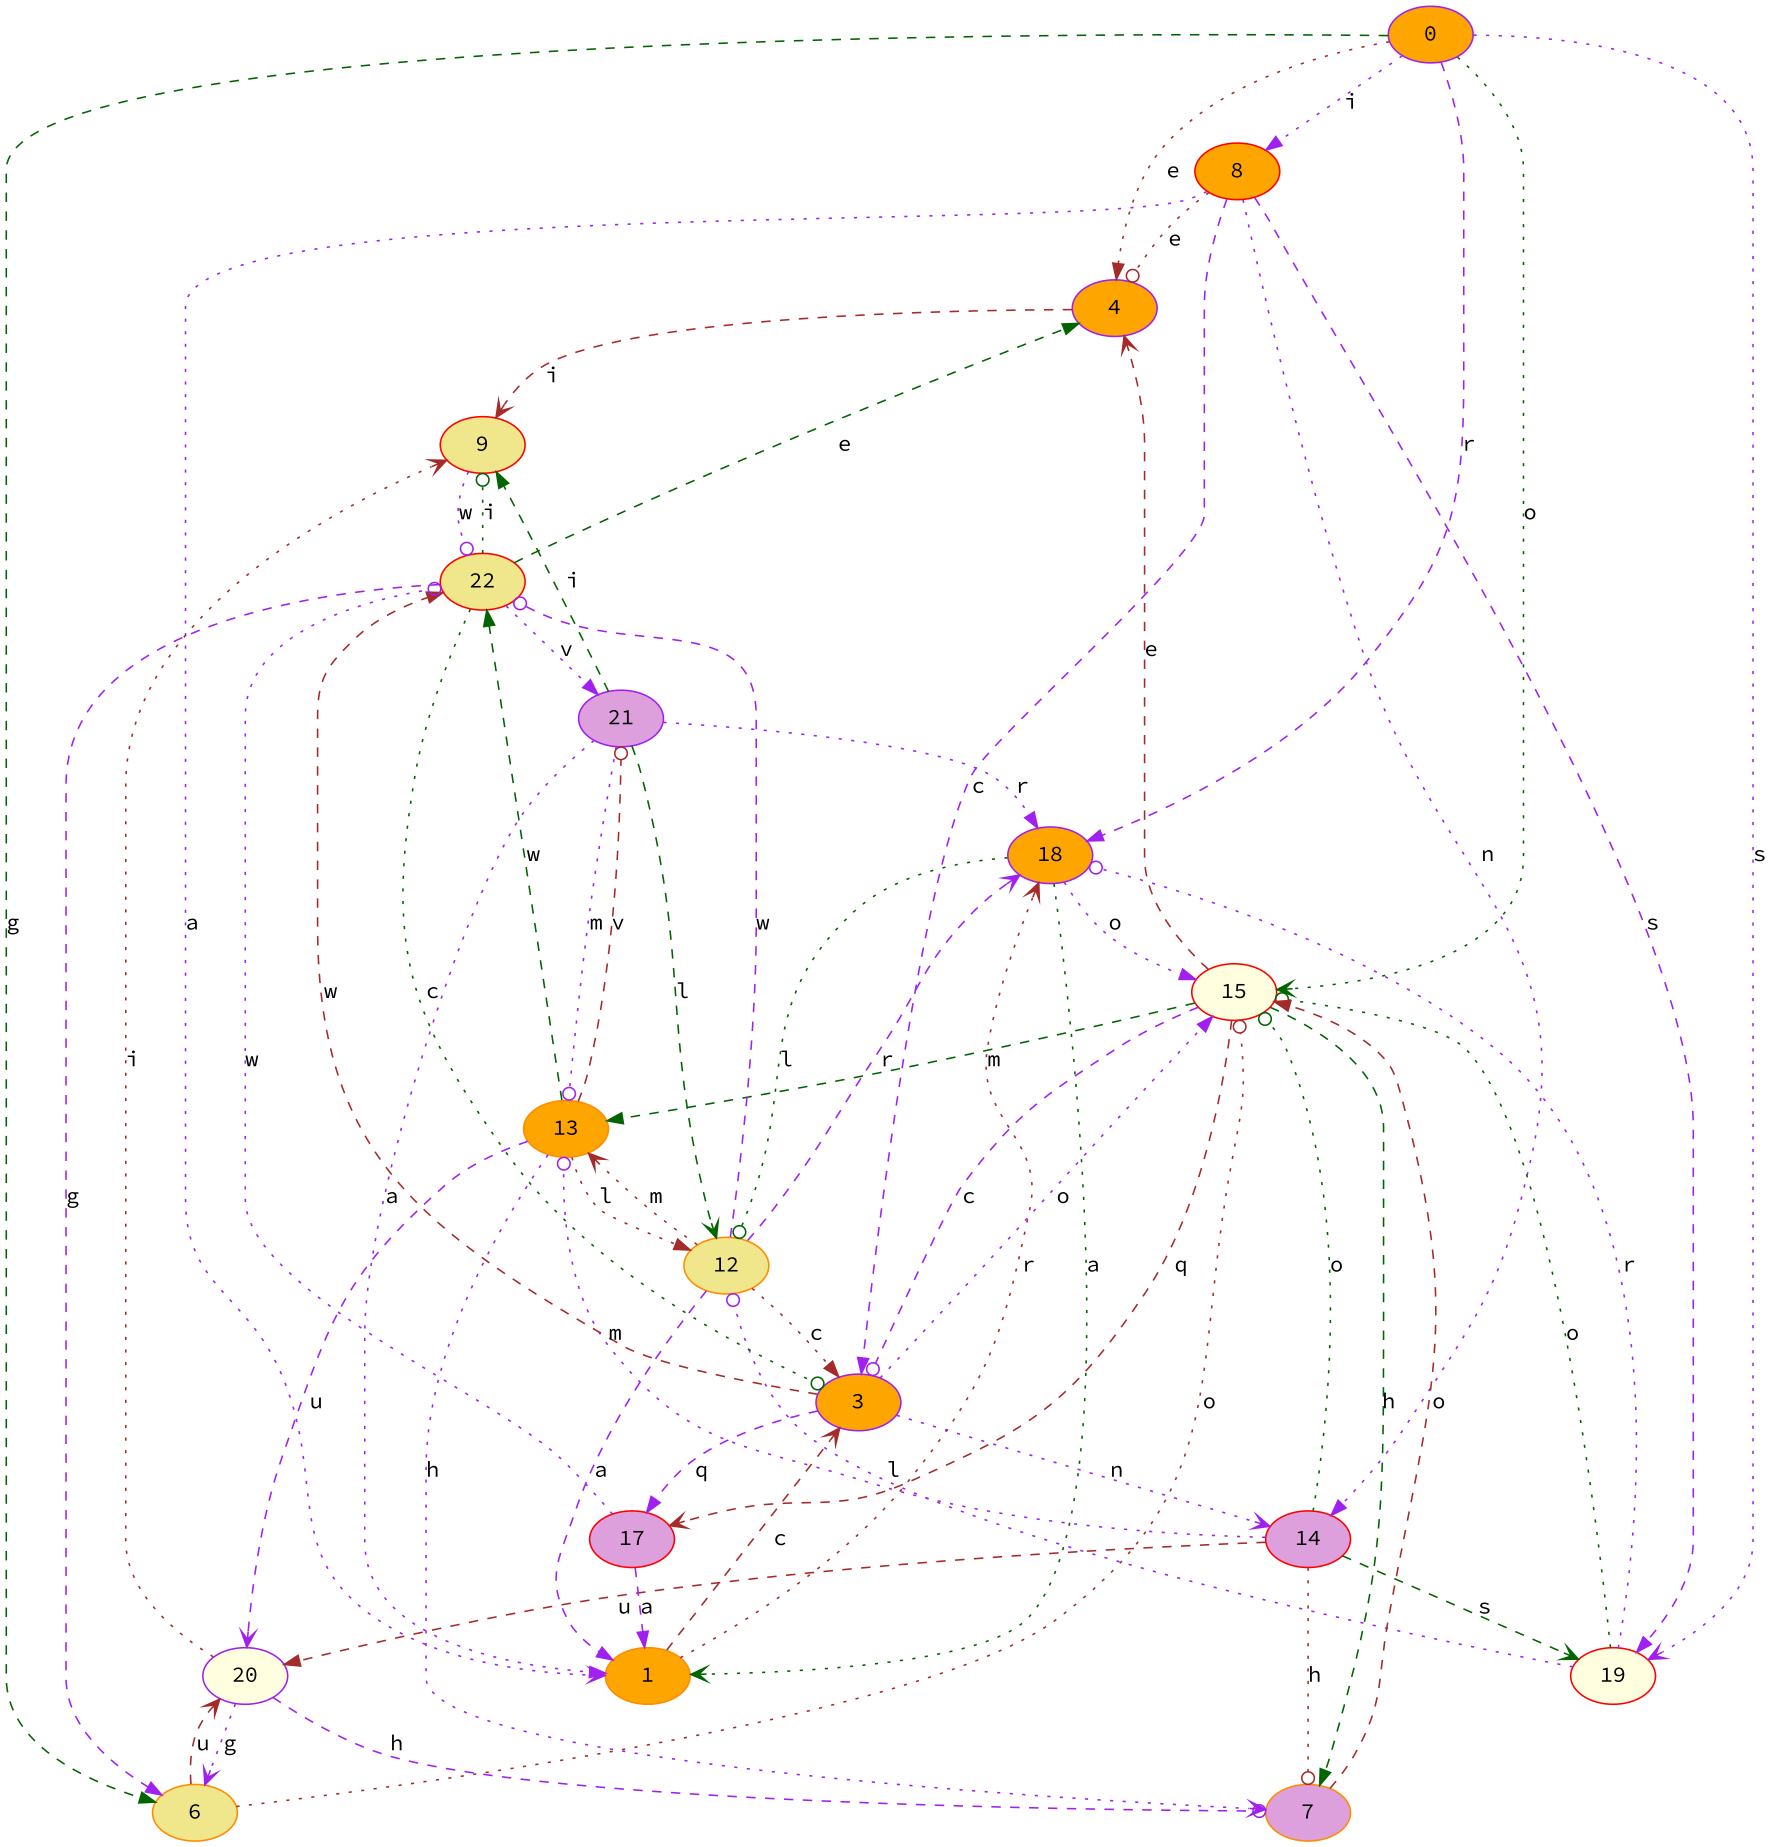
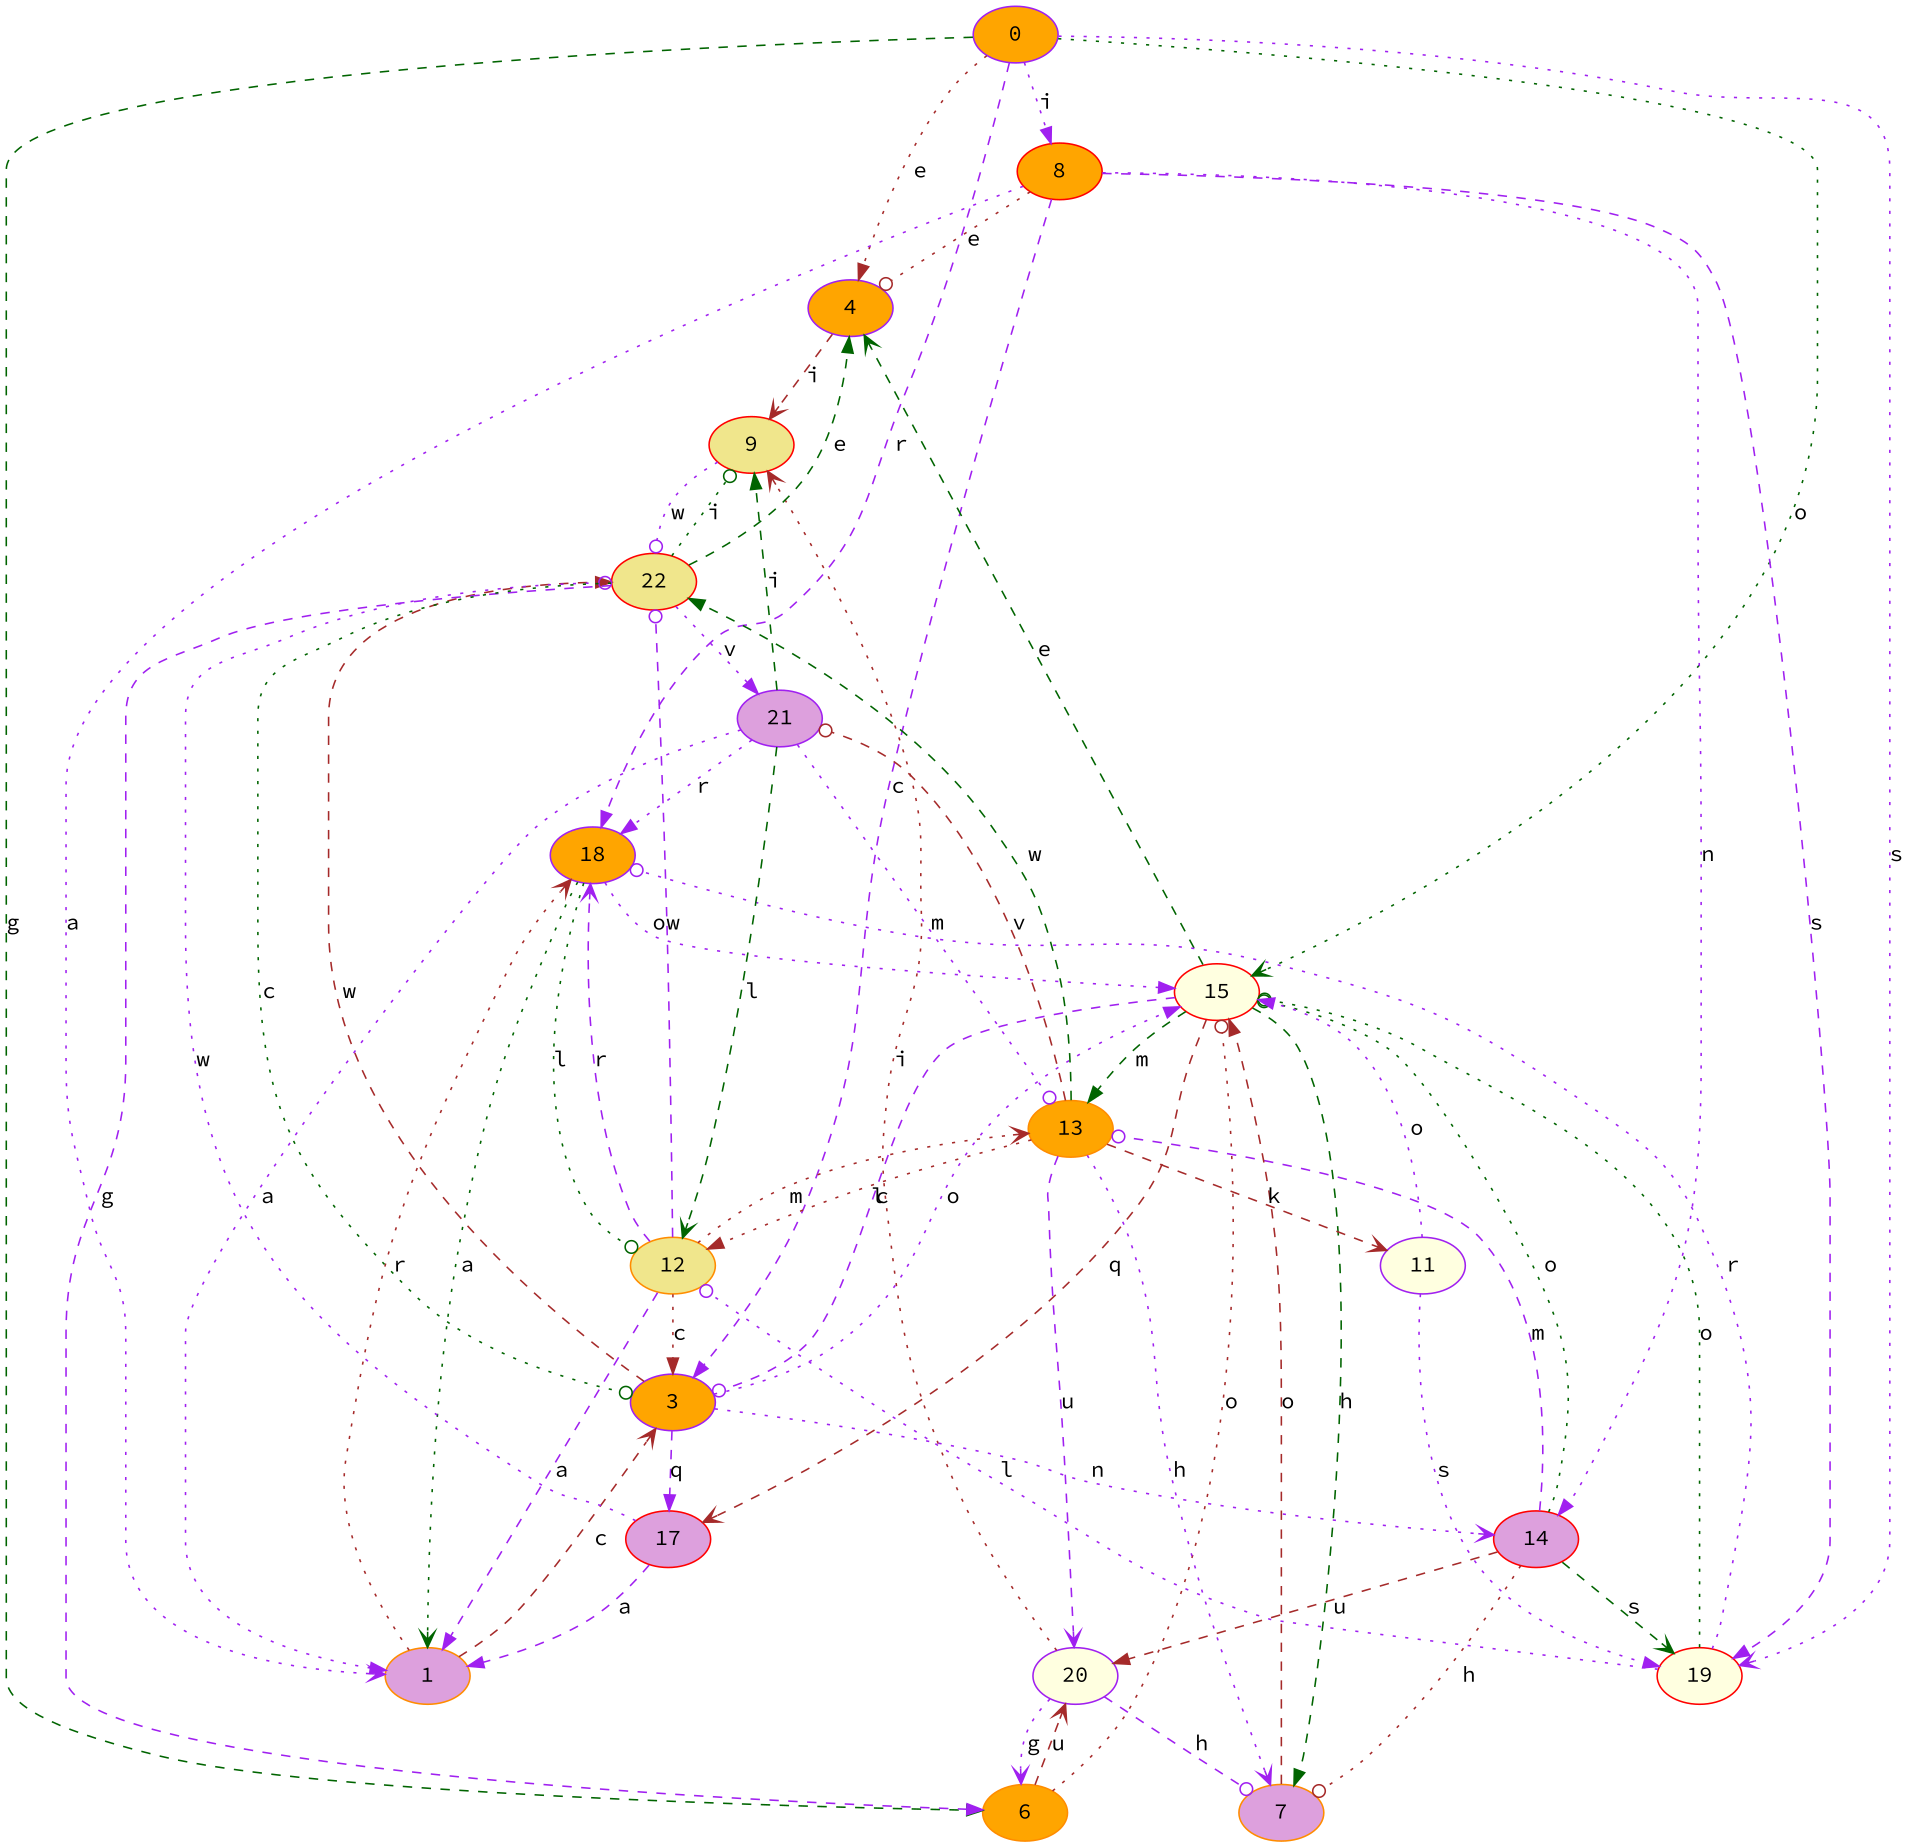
edge "15" -> "4": color brown -> darkgreen
node "11": added
edge "14" -> "13": style dotted -> dashed
node "1": fillcolor orange -> plum
node "6": fillcolor khaki -> orange
